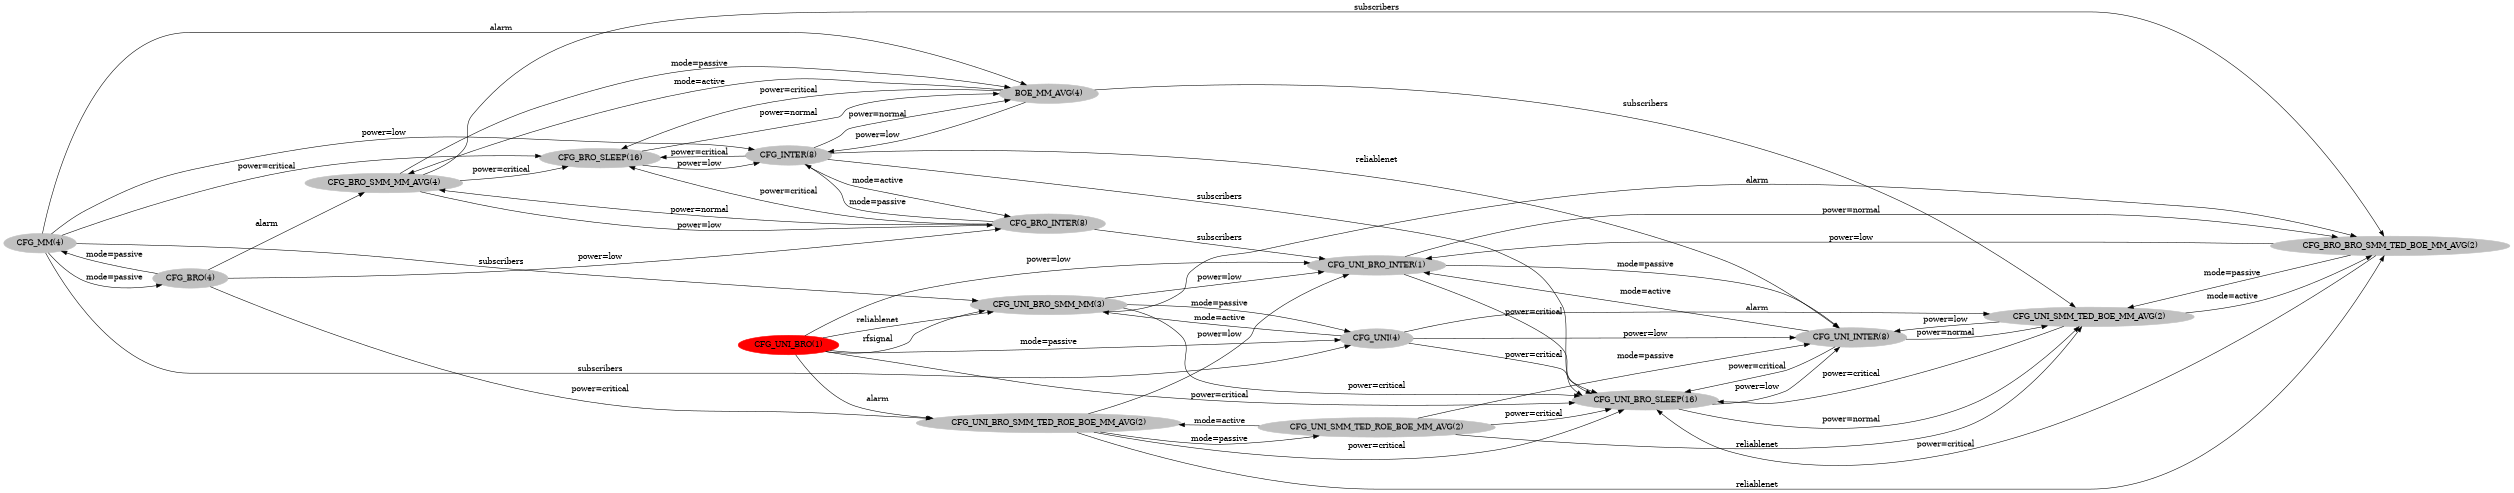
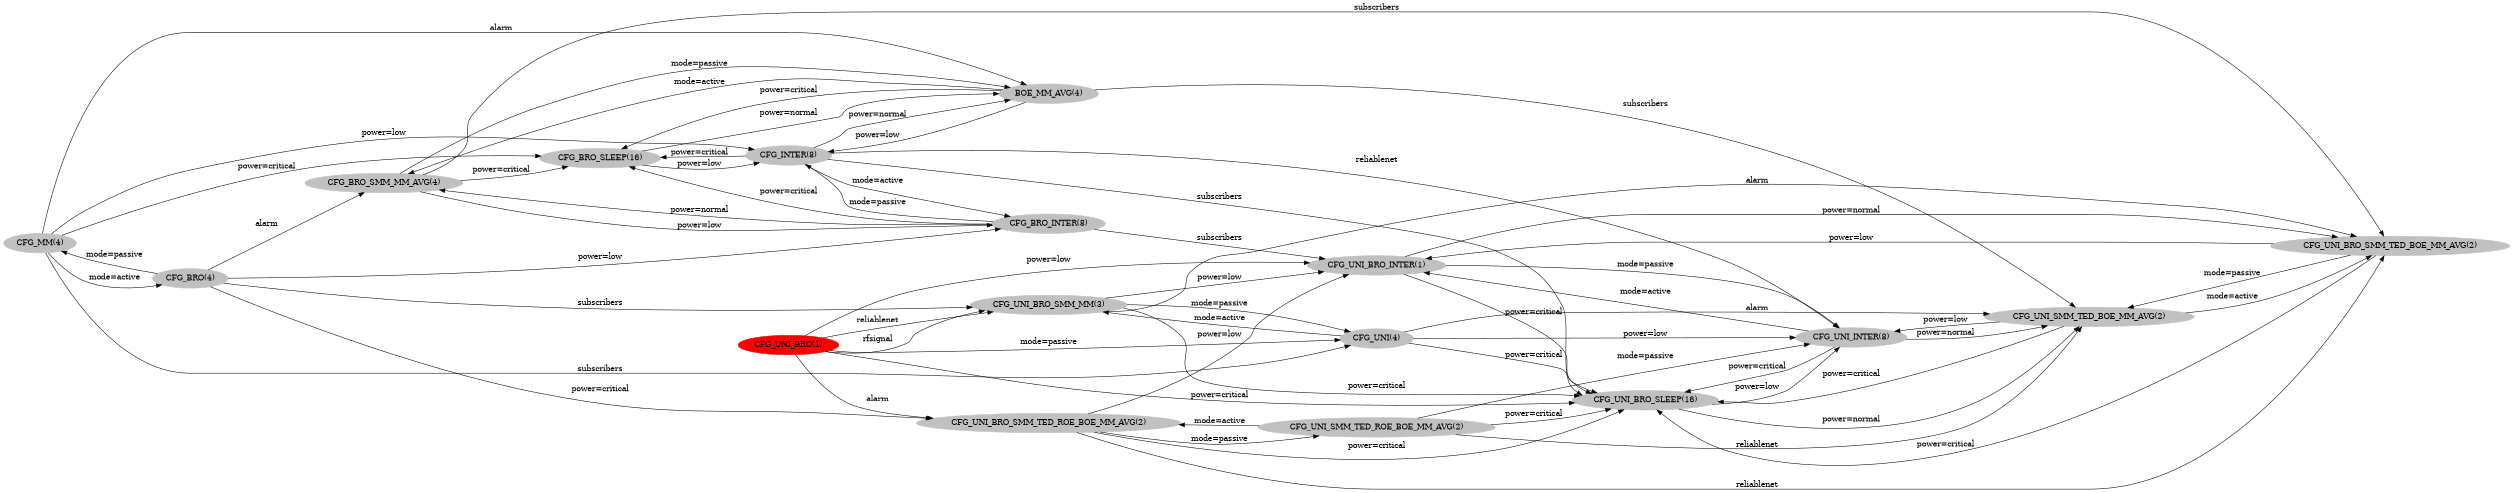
node "CFG_BRO_BRO_SMM_TED_BOE_MM_AVG(2)": label "CFG_BRO_BRO_SMM_TED_BOE_MM_AVG(2)" -> "CFG_UNI_BRO_SMM_TED_BOE_MM_AVG(2)"
edge "CFG_MM(4)" -> "CFG_UNI_BRO_SMM_MM(3)": now "CFG_BRO(4)" -> "CFG_UNI_BRO_SMM_MM(3)"
edge "CFG_MM(4)" -> "CFG_BRO(4)": label "mode=passive" -> "mode=active"
